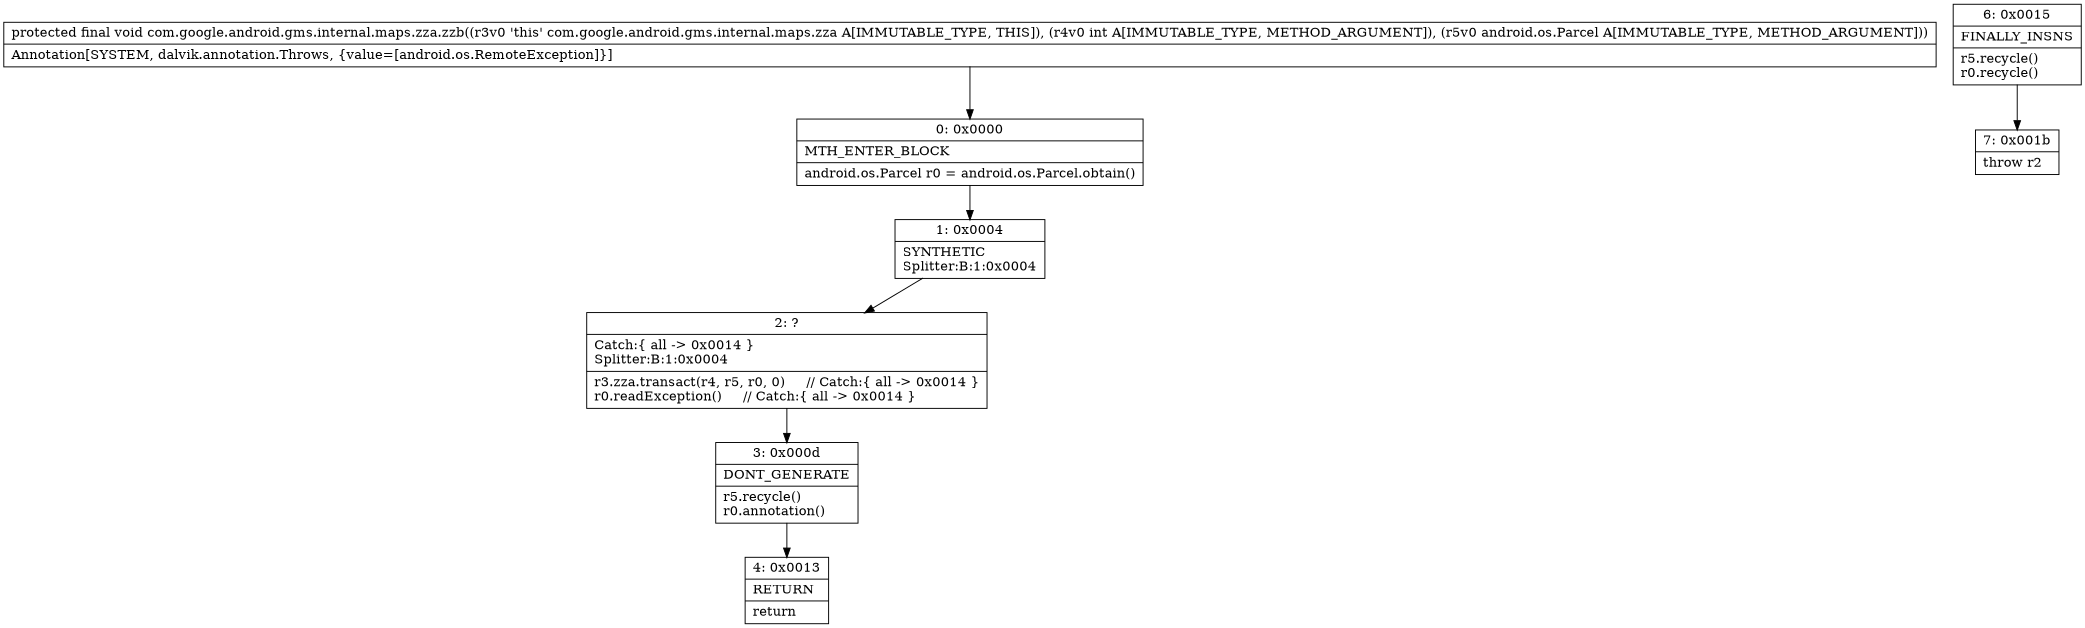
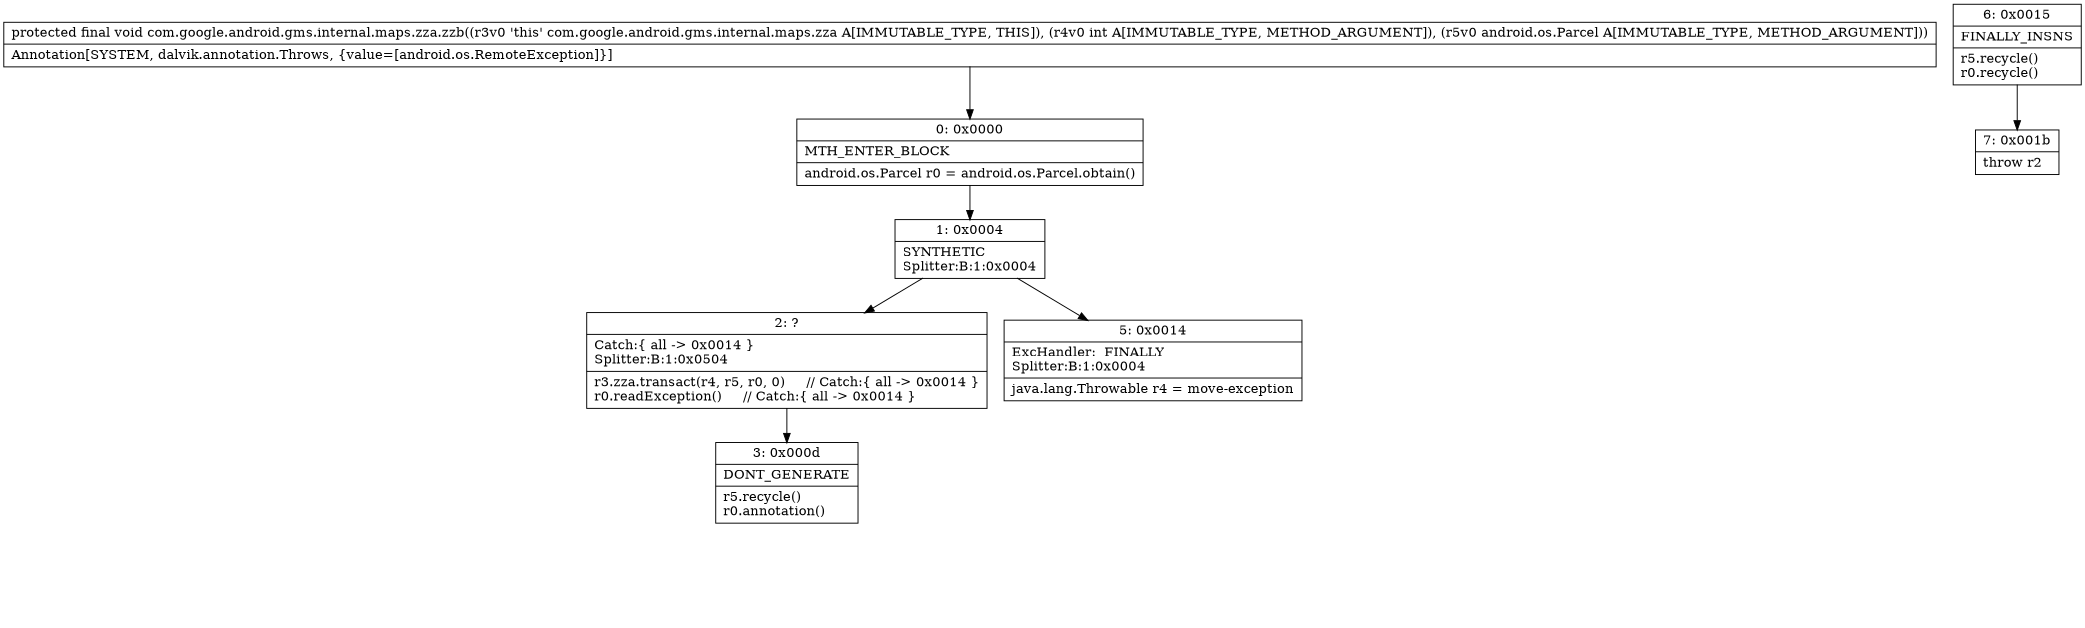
node "2: ?": text "Splitter:B:1:0x0004" -> "Splitter:B:1:0x0504"
node "5: 0x0014": added
node "4: 0x0013": removed
